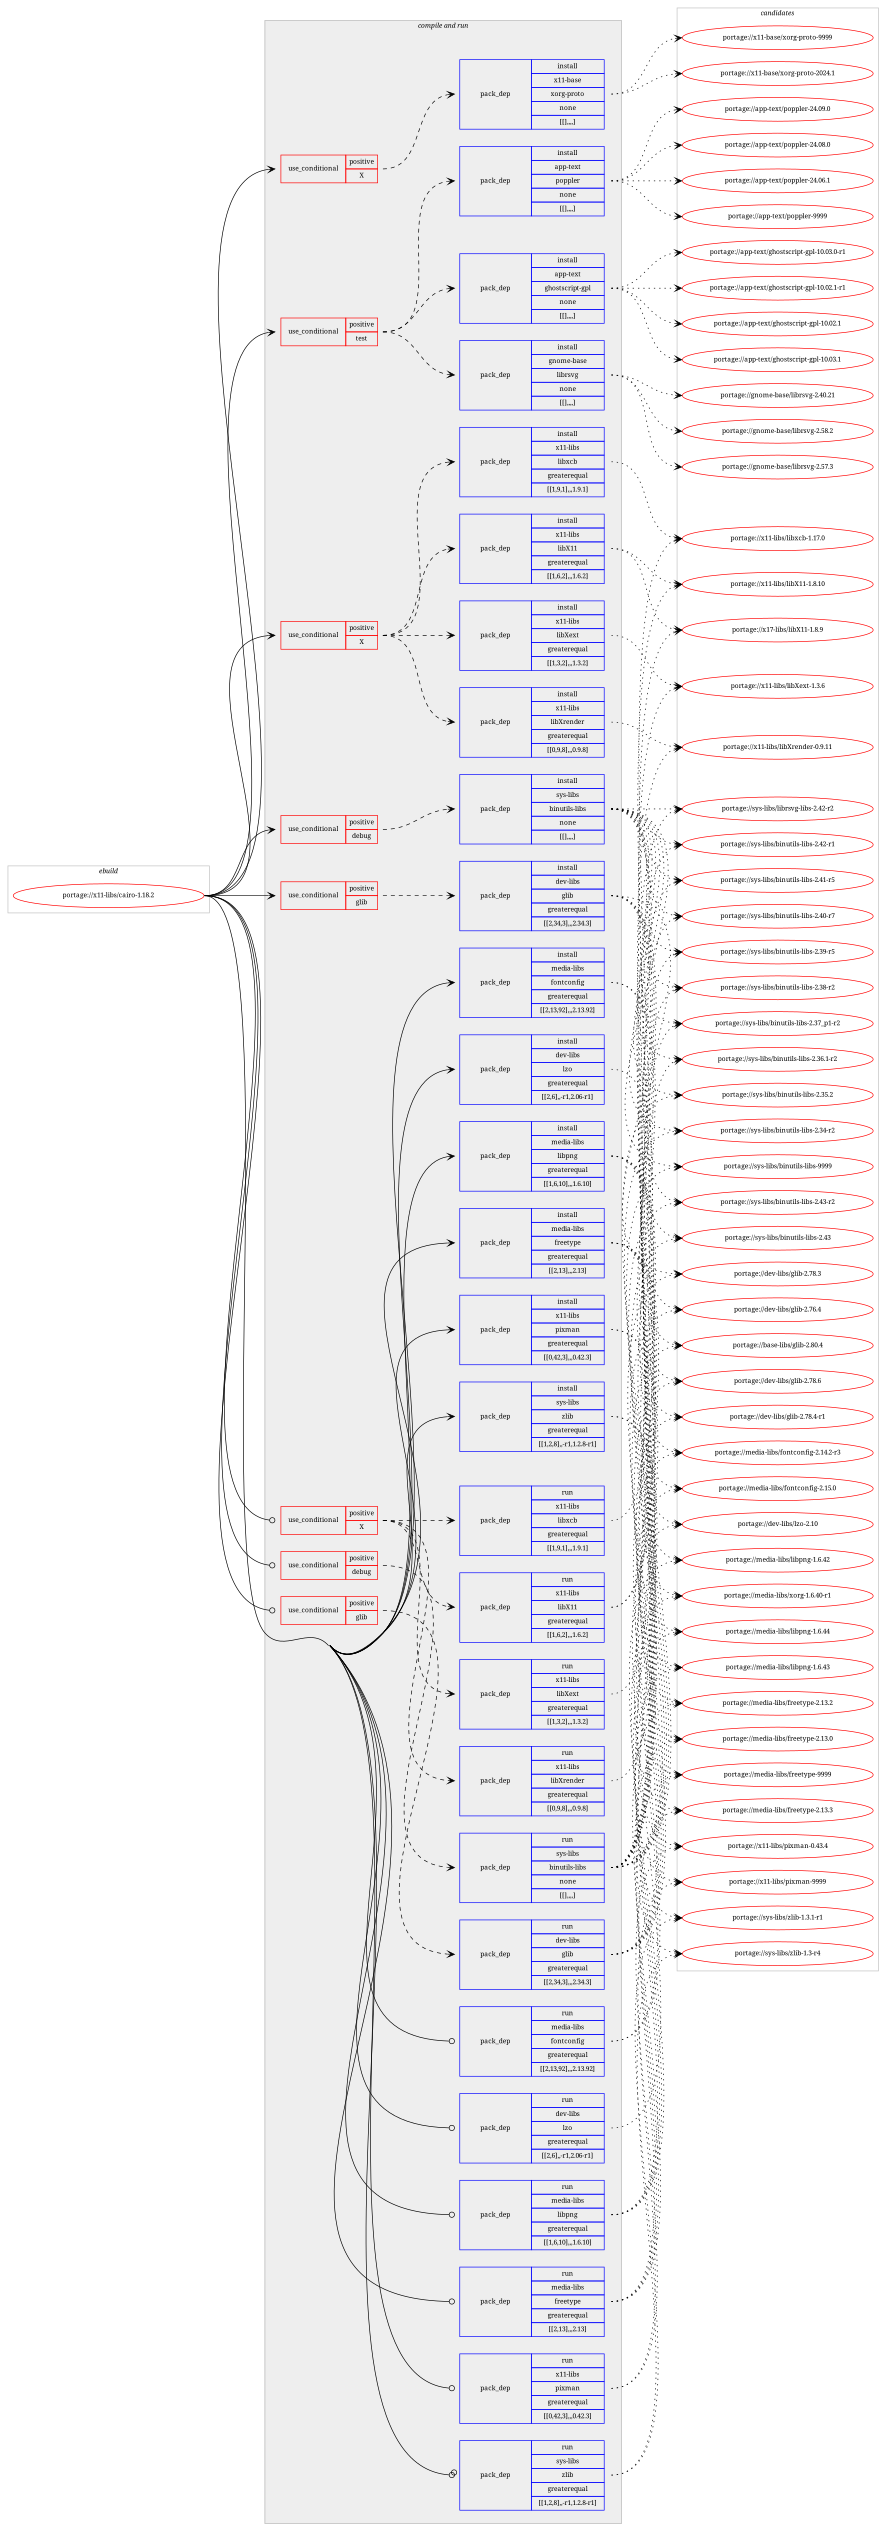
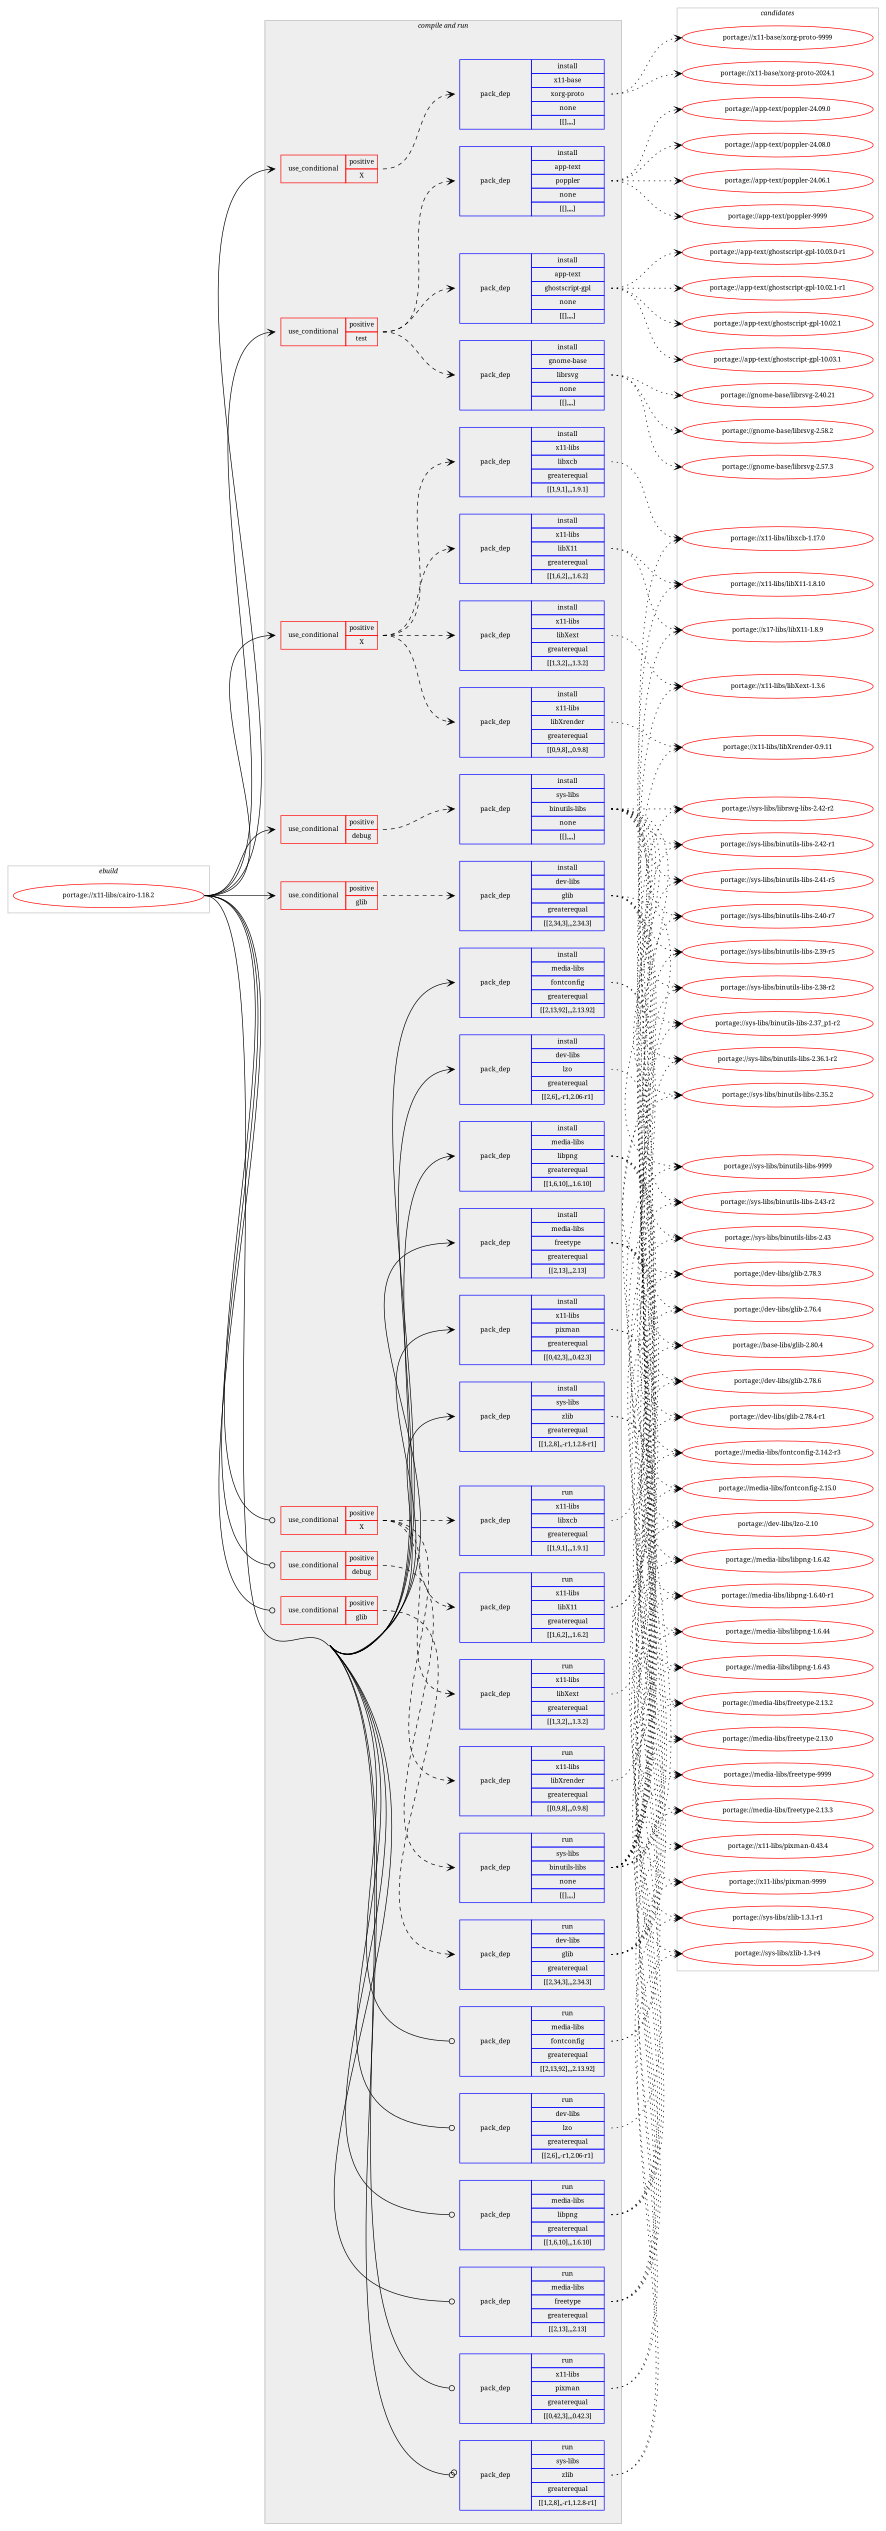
node "portage://sys-libs/binutils-libs-2.34-r2": removed
node "portage://media-libs/xorg-1.6.40-r1": label "portage://media-libs/xorg-1.6.40-r1" -> "portage://media-libs/libpng-1.6.40-r1"
